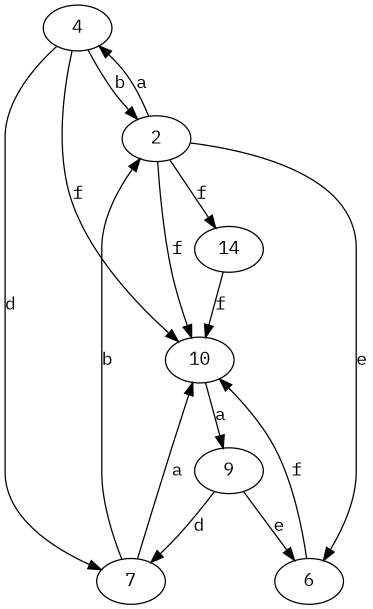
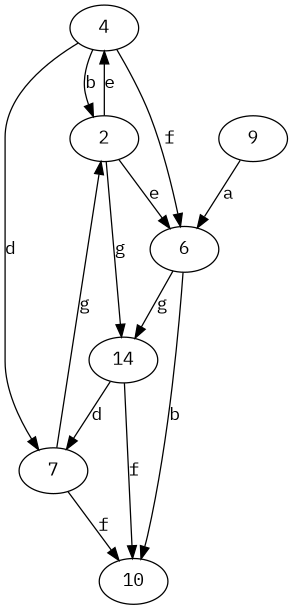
edge "2" -> "4": label "a" -> "e"
edge "2" -> "14": label "f" -> "g"
edge "4" -> "10": now "4" -> "6"
edge "2" -> "10": removed, label "f"
edge "6" -> "14": added, label "g"
edge "7" -> "2": label "b" -> "g"
edge "10" -> "9": removed, label "a"
edge "7" -> "10": label "a" -> "f"
edge "6" -> "10": label "f" -> "b"
edge "9" -> "7": now "14" -> "7"
edge "9" -> "6": label "e" -> "a"
